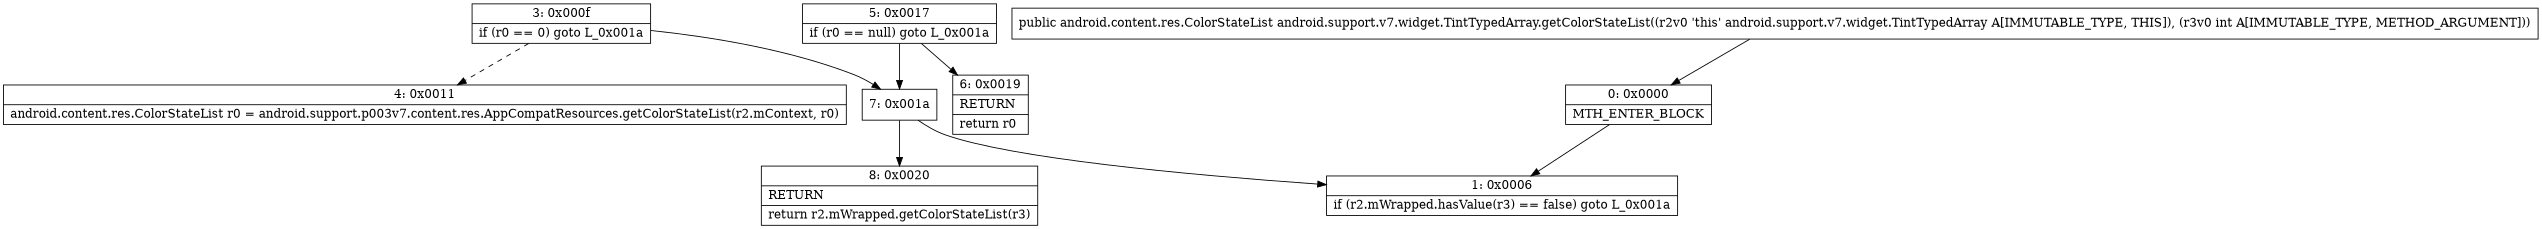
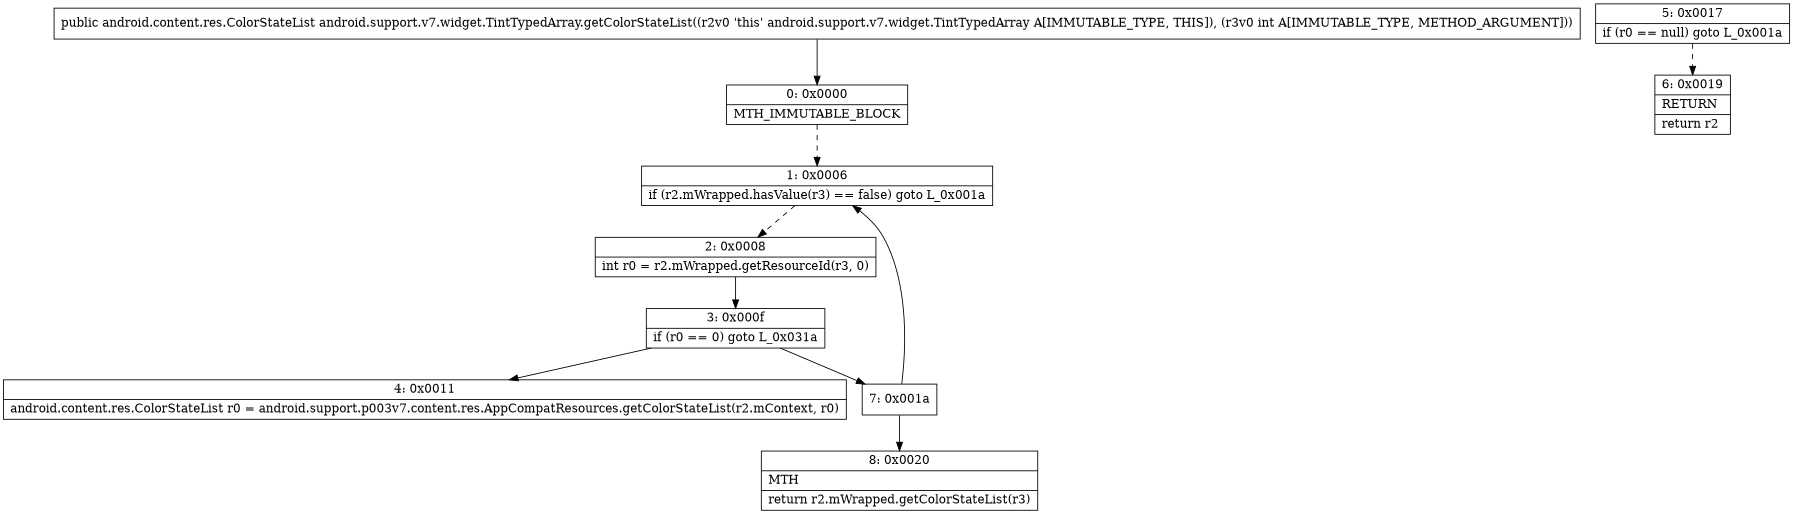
node "3: 0x000f": text "if (r0 == 0) goto L_0x001a" -> "if (r0 == 0) goto L_0x031a"
edge "5: 0x0017" -> "6: 0x0019": style solid -> dashed
edge "3: 0x000f" -> "4: 0x0011": style dashed -> solid
edge "5: 0x0017" -> "7: 0x001a": removed
node "0: 0x0000": text "MTH_ENTER_BLOCK" -> "MTH_IMMUTABLE_BLOCK"
node "6: 0x0019": text "return r0" -> "return r2"
edge "0: 0x0000" -> "1: 0x0006": style solid -> dashed
node "8: 0x0020": text "RETURN" -> "MTH"
node "2: 0x0008": added
